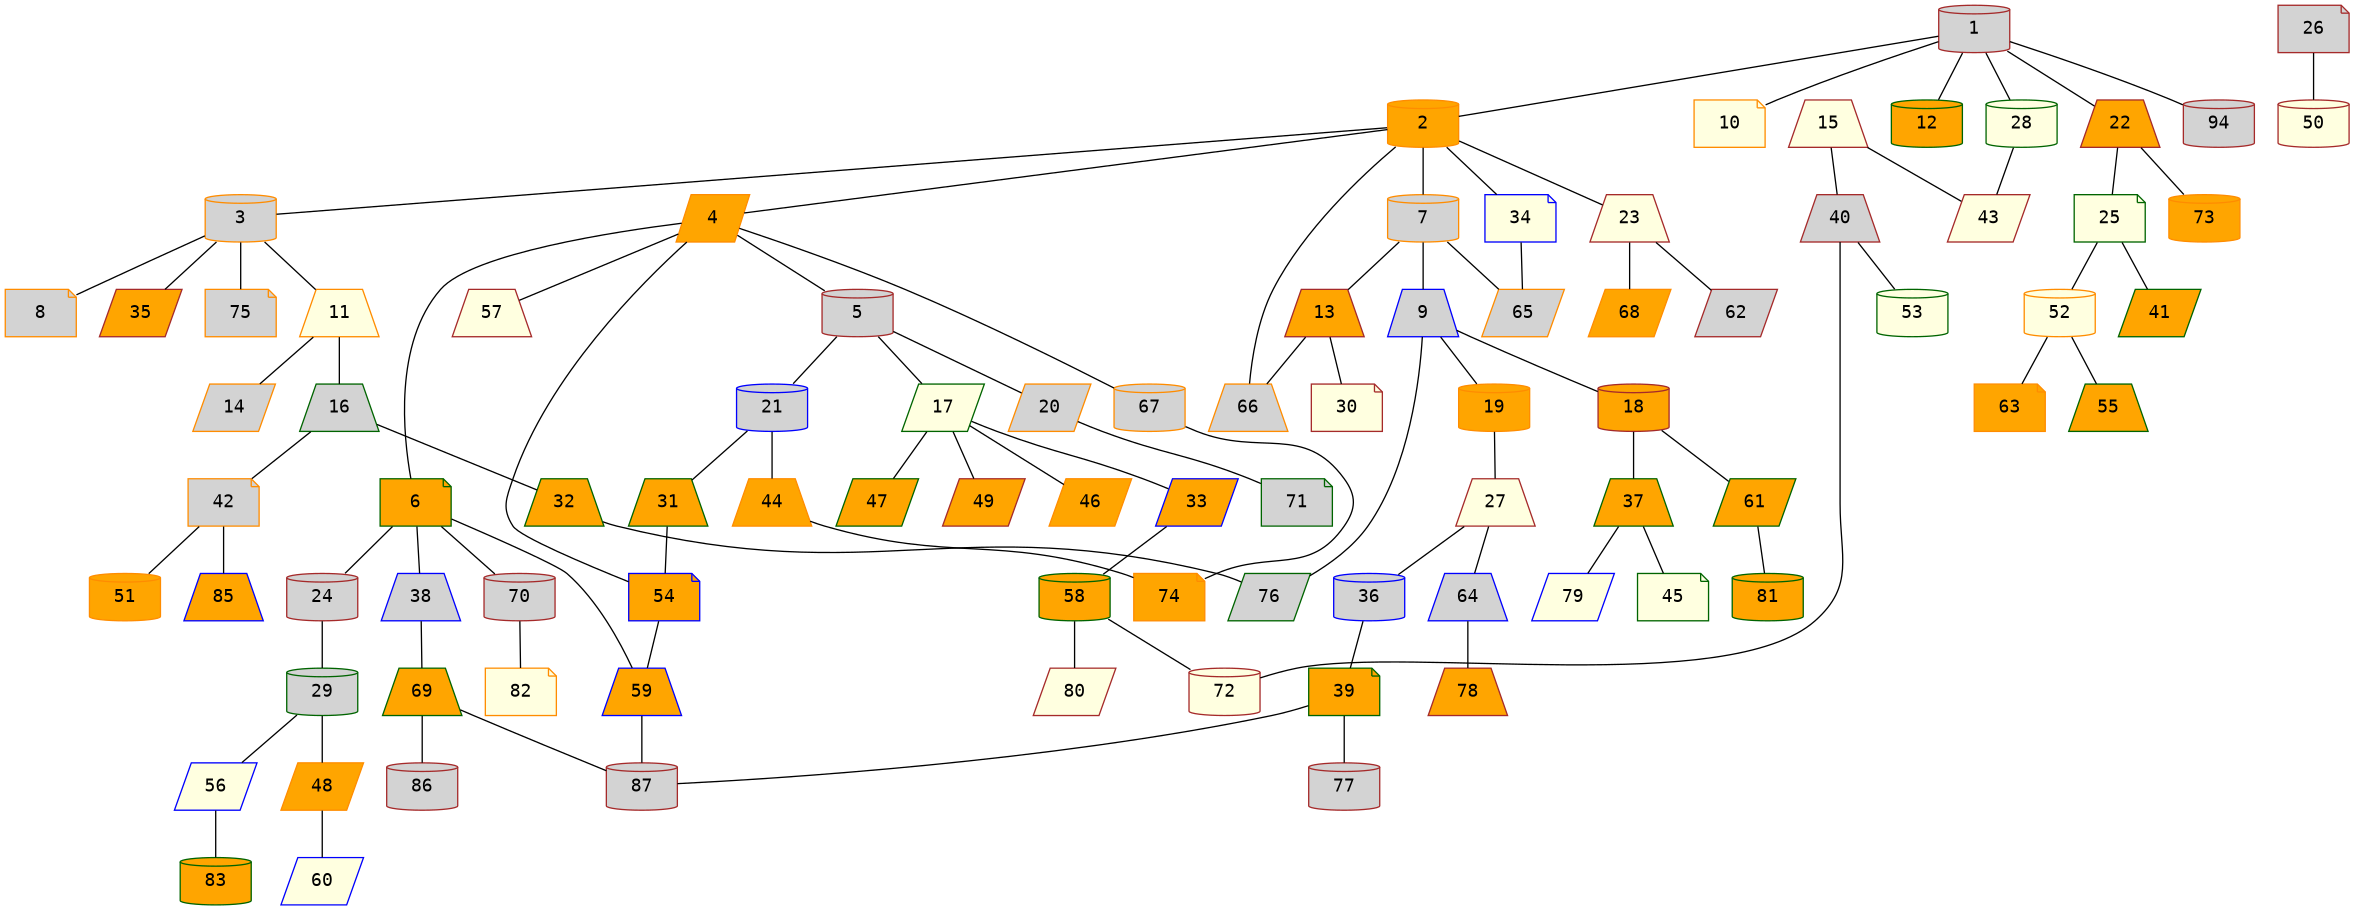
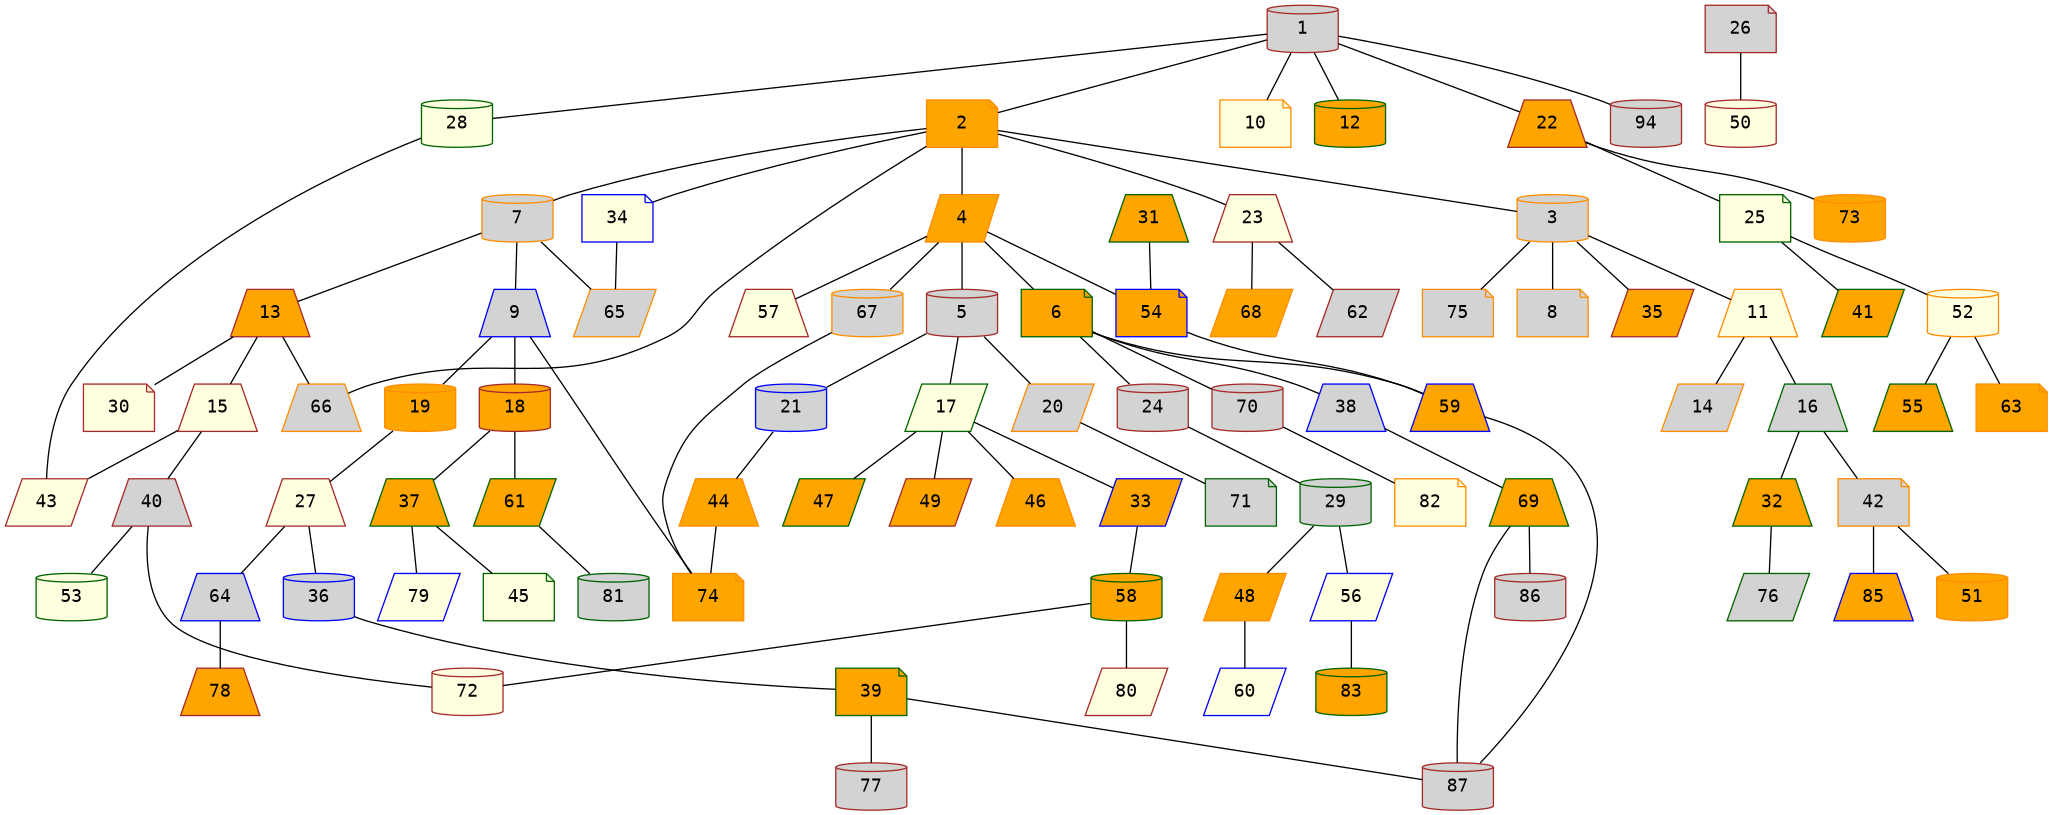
node "2": shape cylinder -> note
edge "13" -- "15": added
edge "21" -- "31": removed
edge "9" -- "76": now "9" -- "74"
node "46": shape parallelogram -> trapezium
node "81": fillcolor orange -> lightgrey
